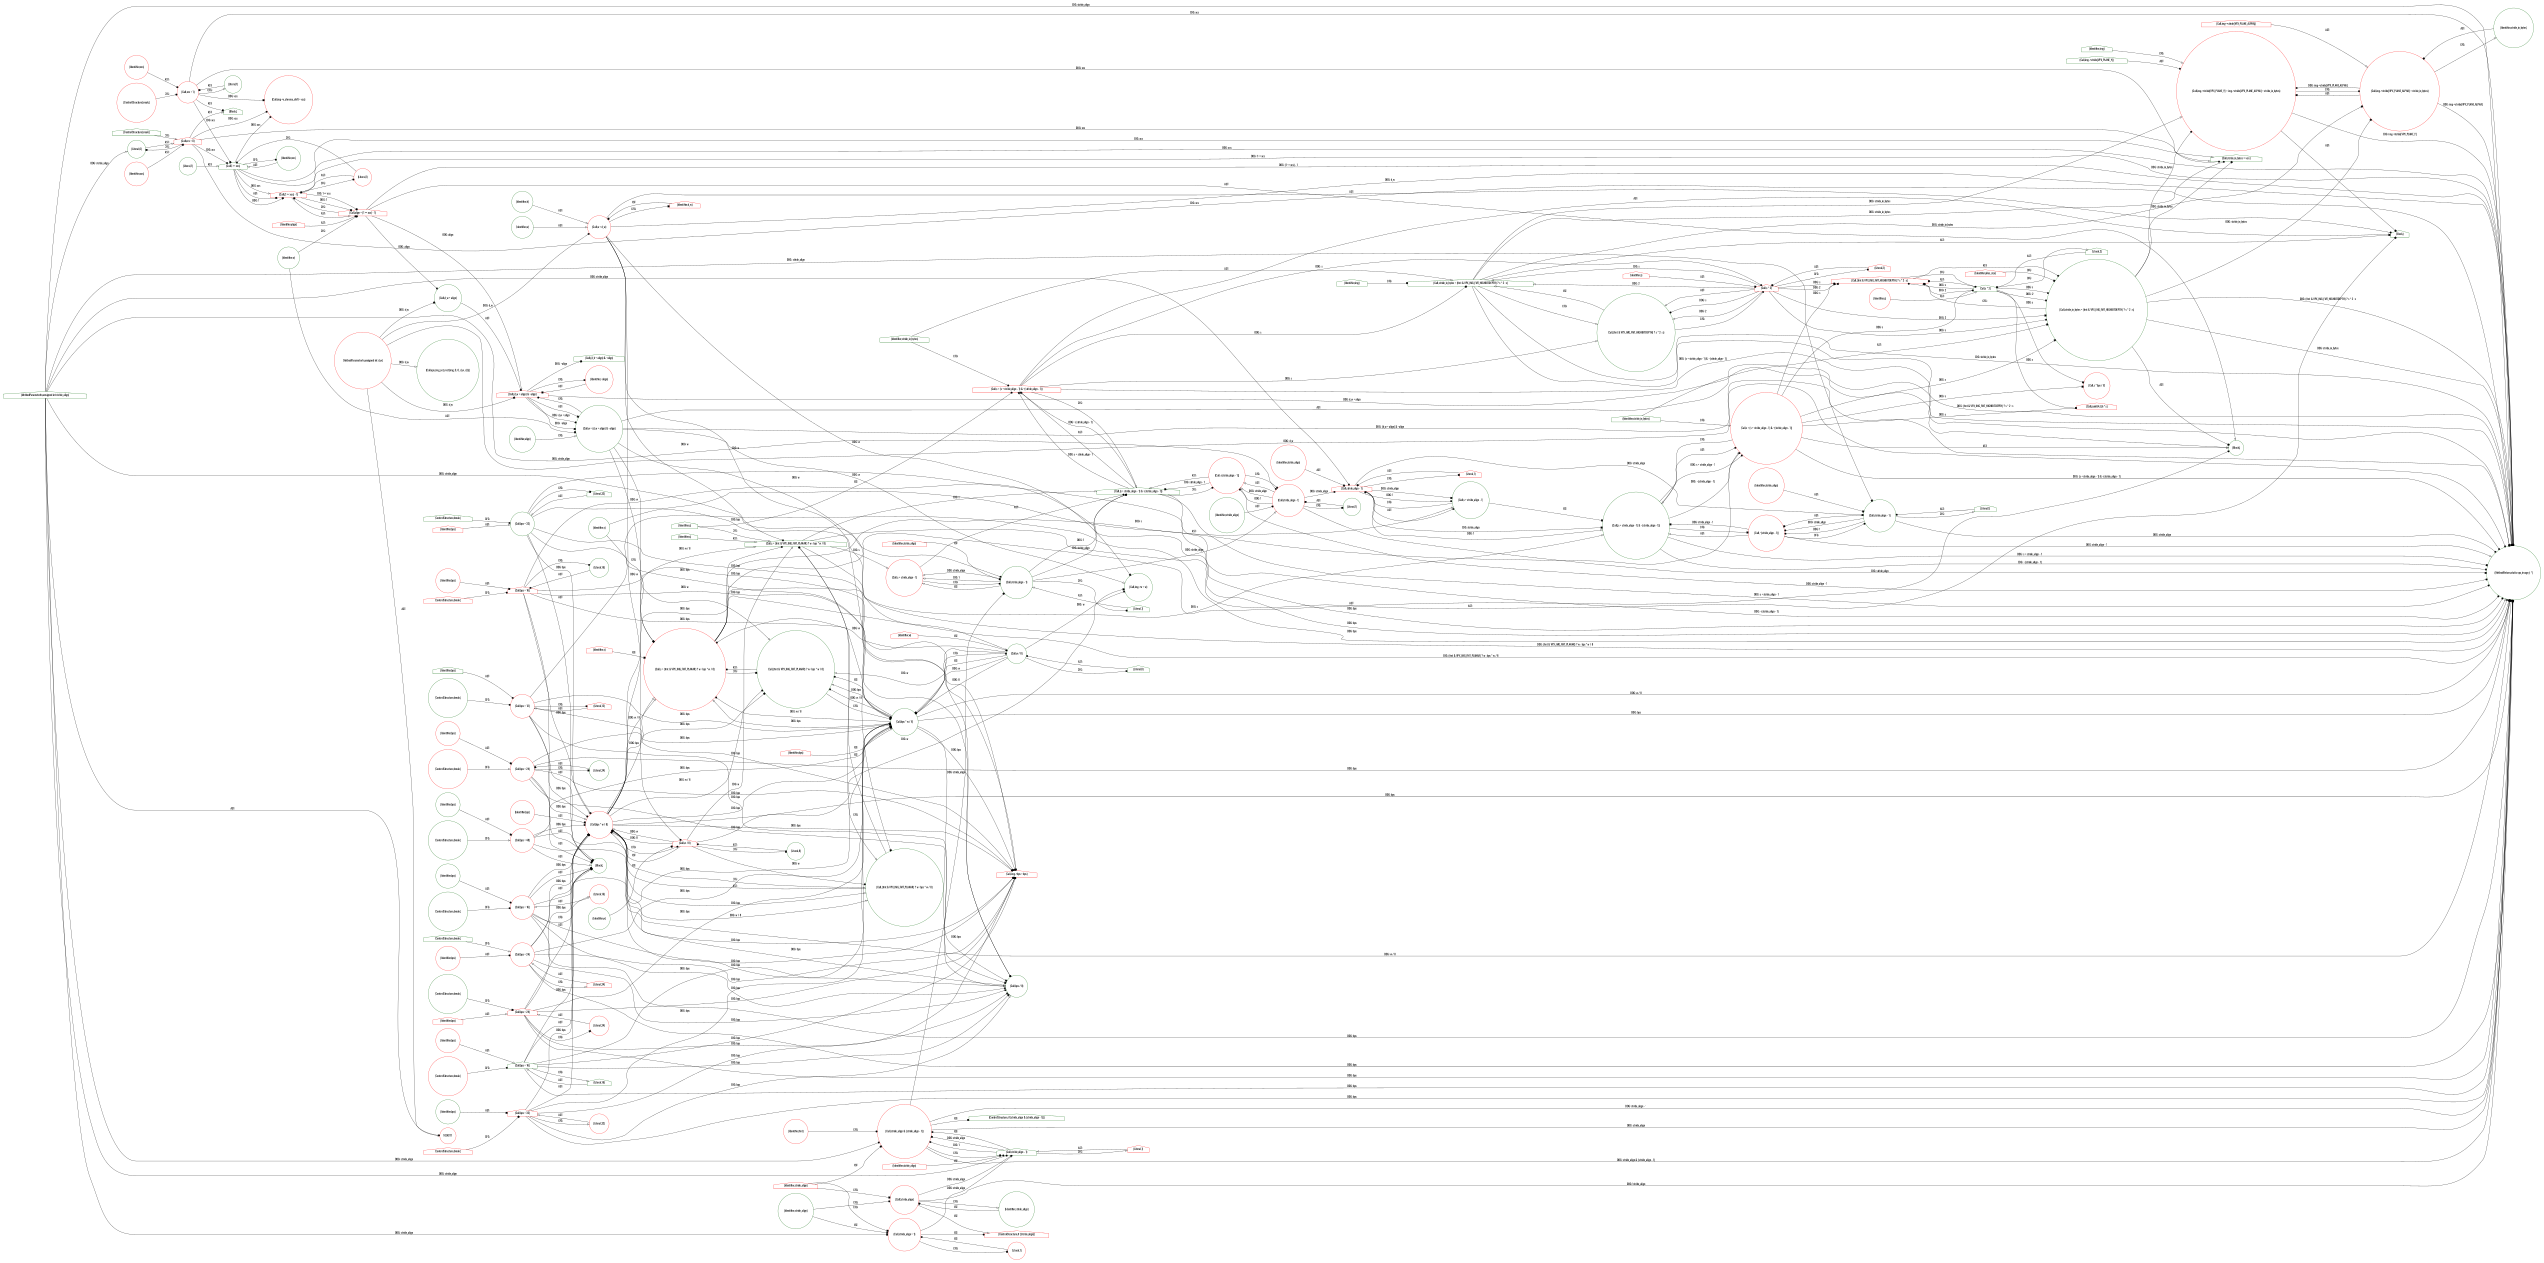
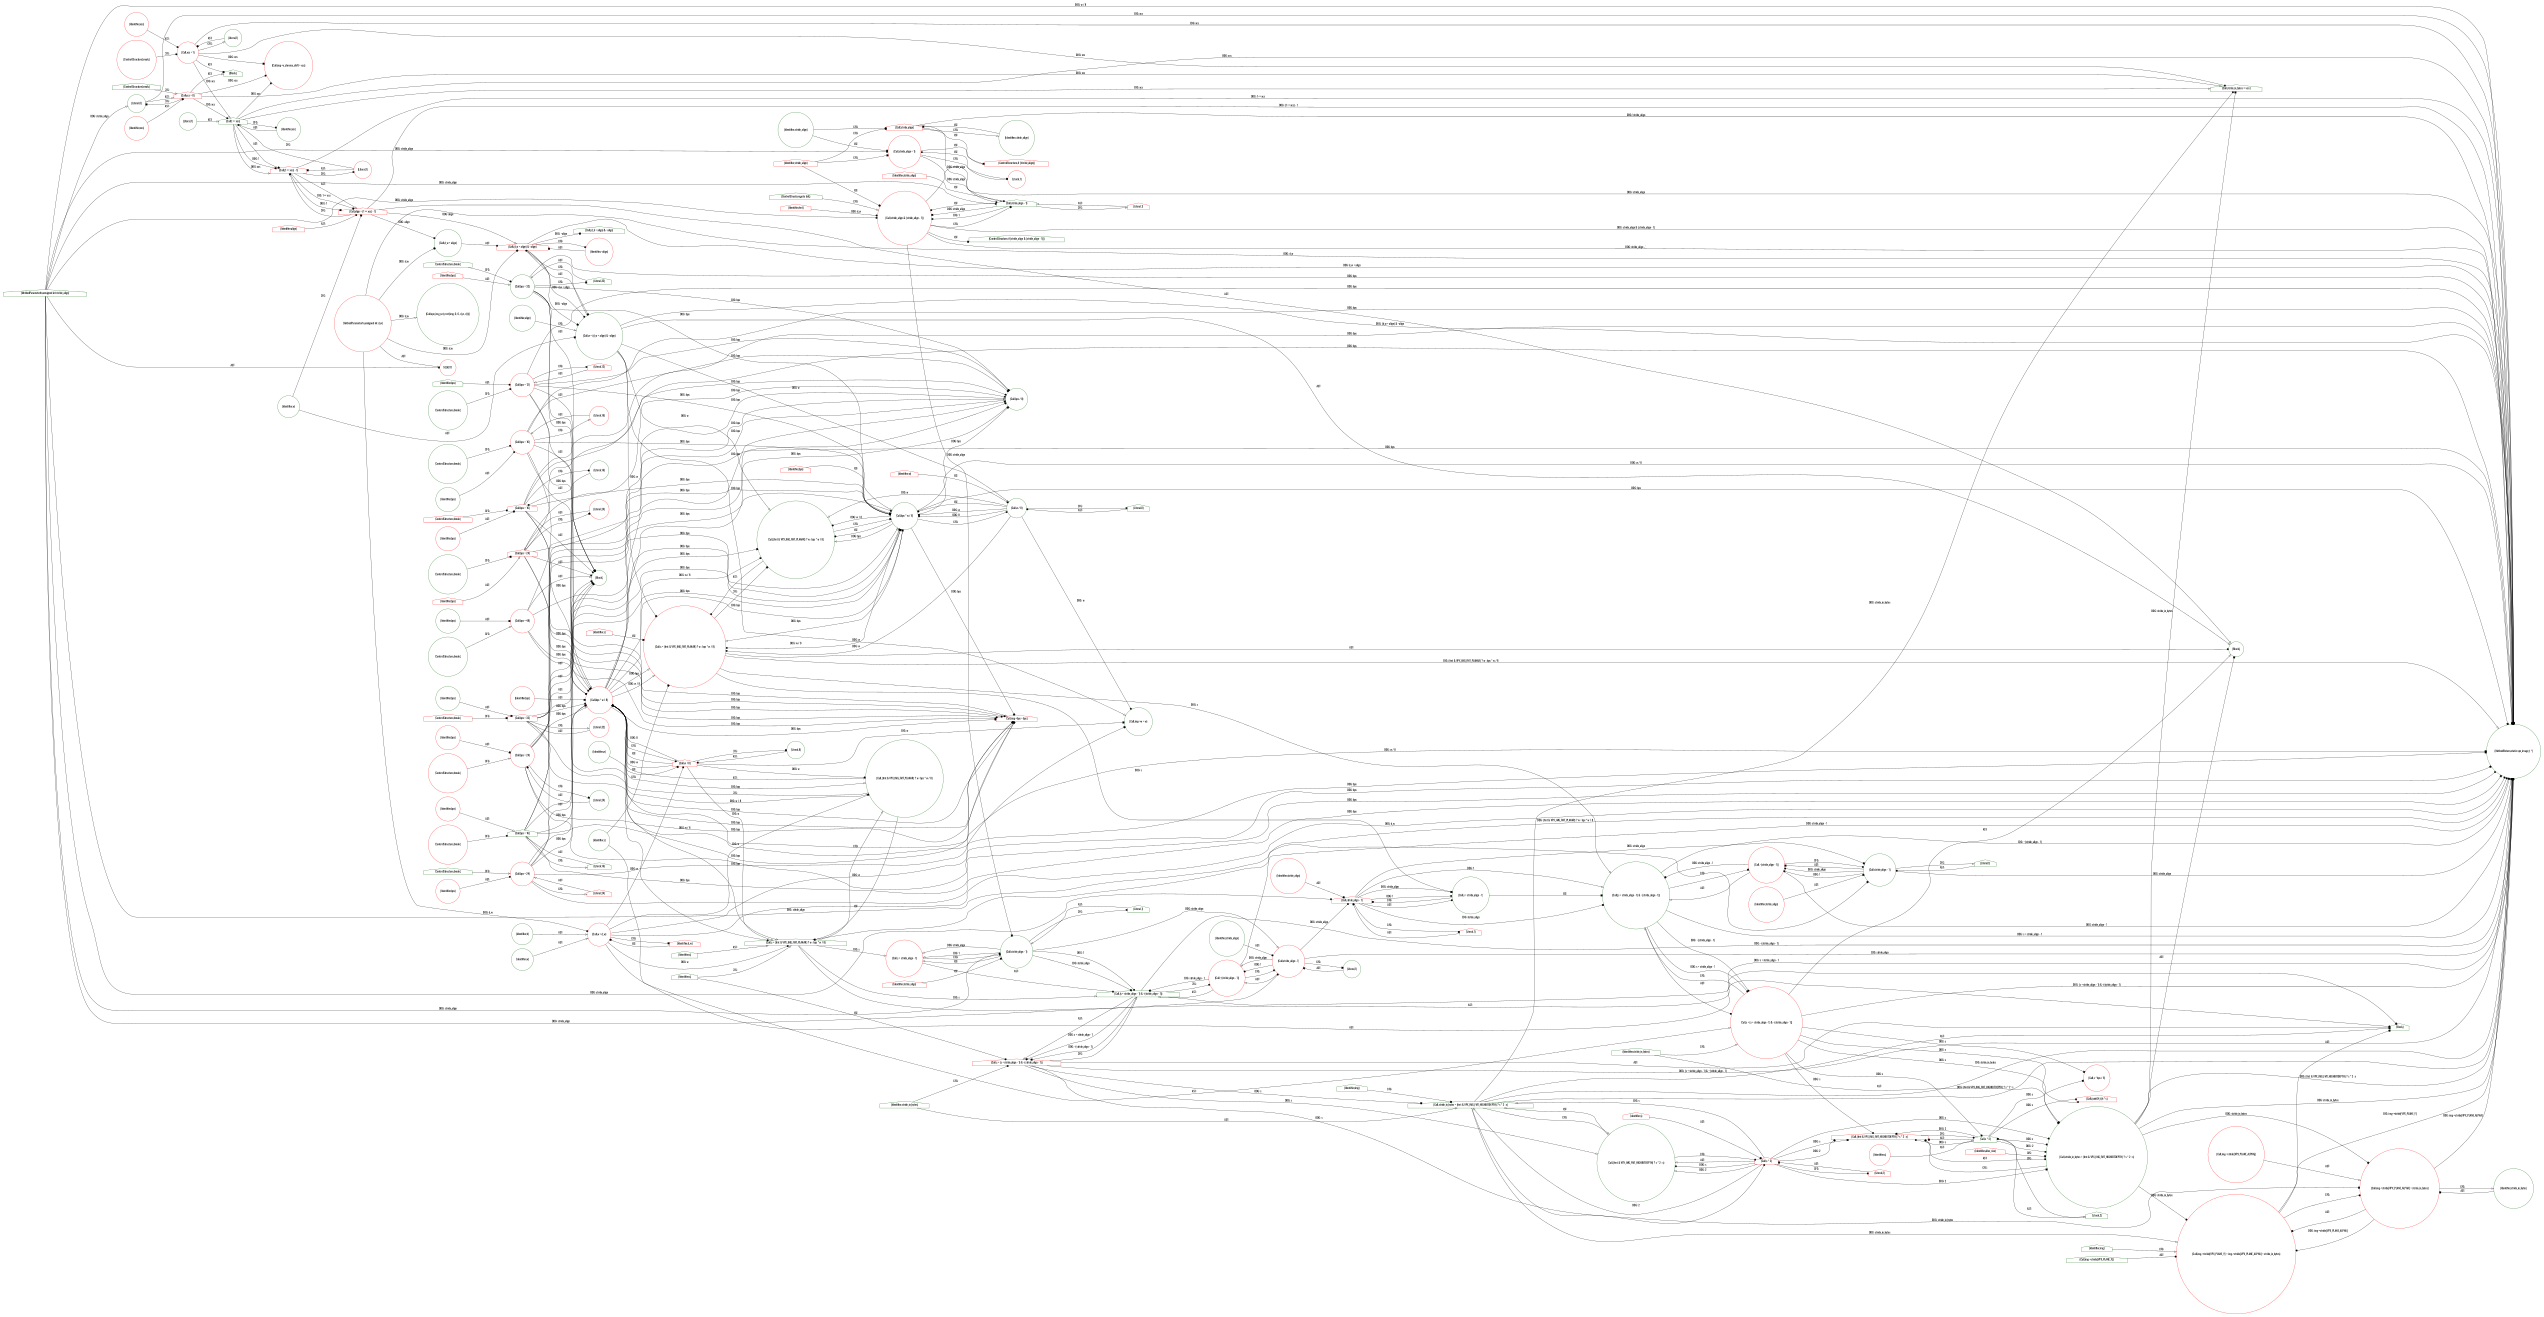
edge "(MethodParameterIn,unsigned int stride_align)" -> "(MethodReturn,static vpx_image_t *)": label "DDG: stride_align" -> "DDG: w / 8"
node "(Call,img->stride[VPX_PLANE_ALPHA])": shape house -> circle
edge "(Call,xcs = 1)" -> "(Call,1 << xcs)": arrowhead box -> onormal
edge "(Call,xcs = 0)" -> "(MethodReturn,static vpx_image_t *)": now "(Literal,0)" -> "(MethodReturn,static vpx_image_t *)"
node "(ControlStructure,goto fail;)": added
edge "(Identifier,fmt)" -> "(Call,stride_align & (stride_align - 1))": label "CFG: " -> "DDG: d_w"
node "(Identifier,fmt)": shape circle -> house
node "(Call,!stride_align)": shape circle -> house
